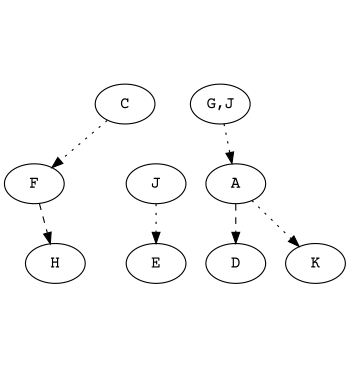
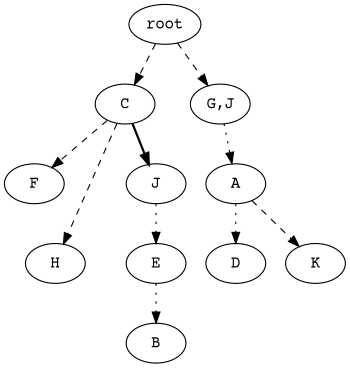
node "root": added
edge "C" -> "J": added
edge "C" -> "F": style dotted -> dashed
edge "F" -> "H": now "C" -> "H"
edge "A" -> "D": style dashed -> dotted
edge "A" -> "K": style dotted -> dashed
node "B": added
